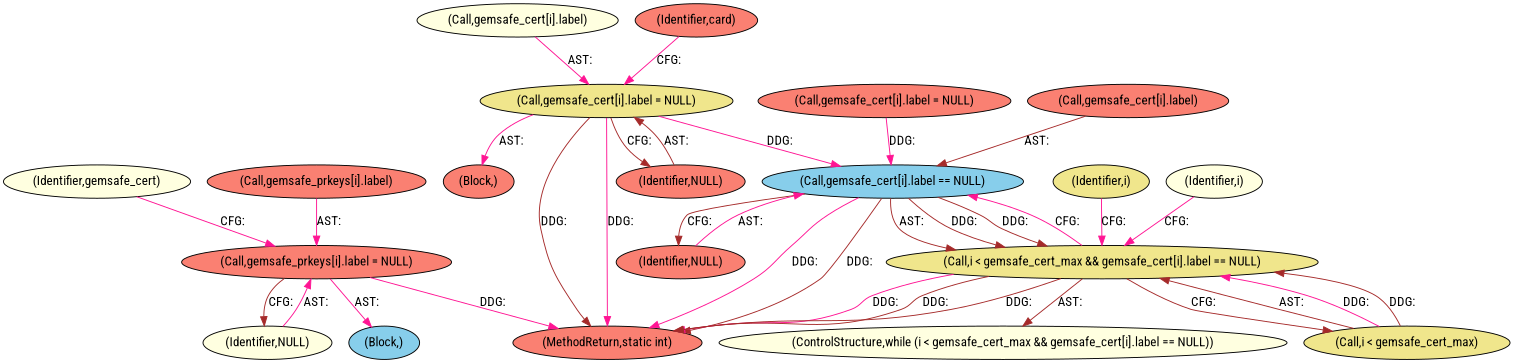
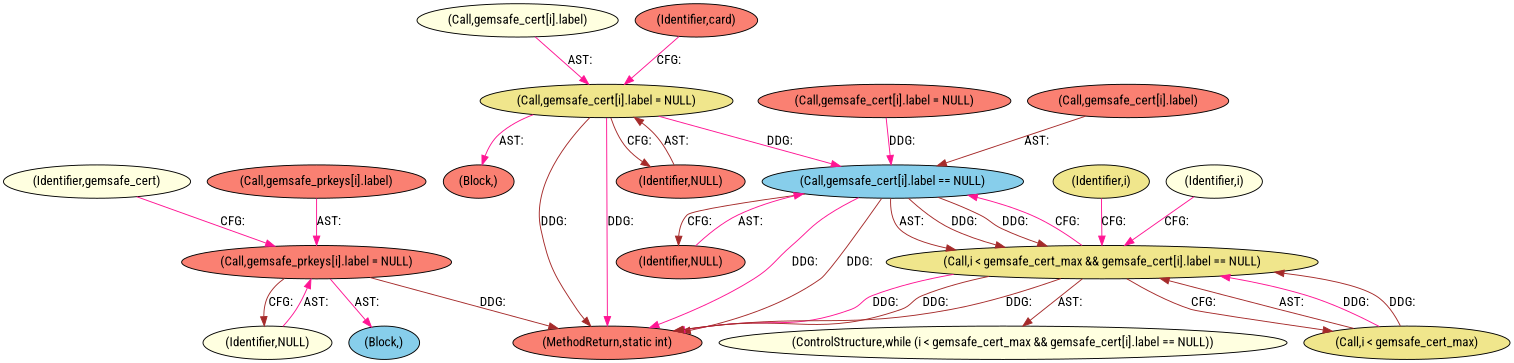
edge "(Call,gemsafe_prkeys[i].label = NULL)" -> "(MethodReturn,static int)": color deeppink -> brown
